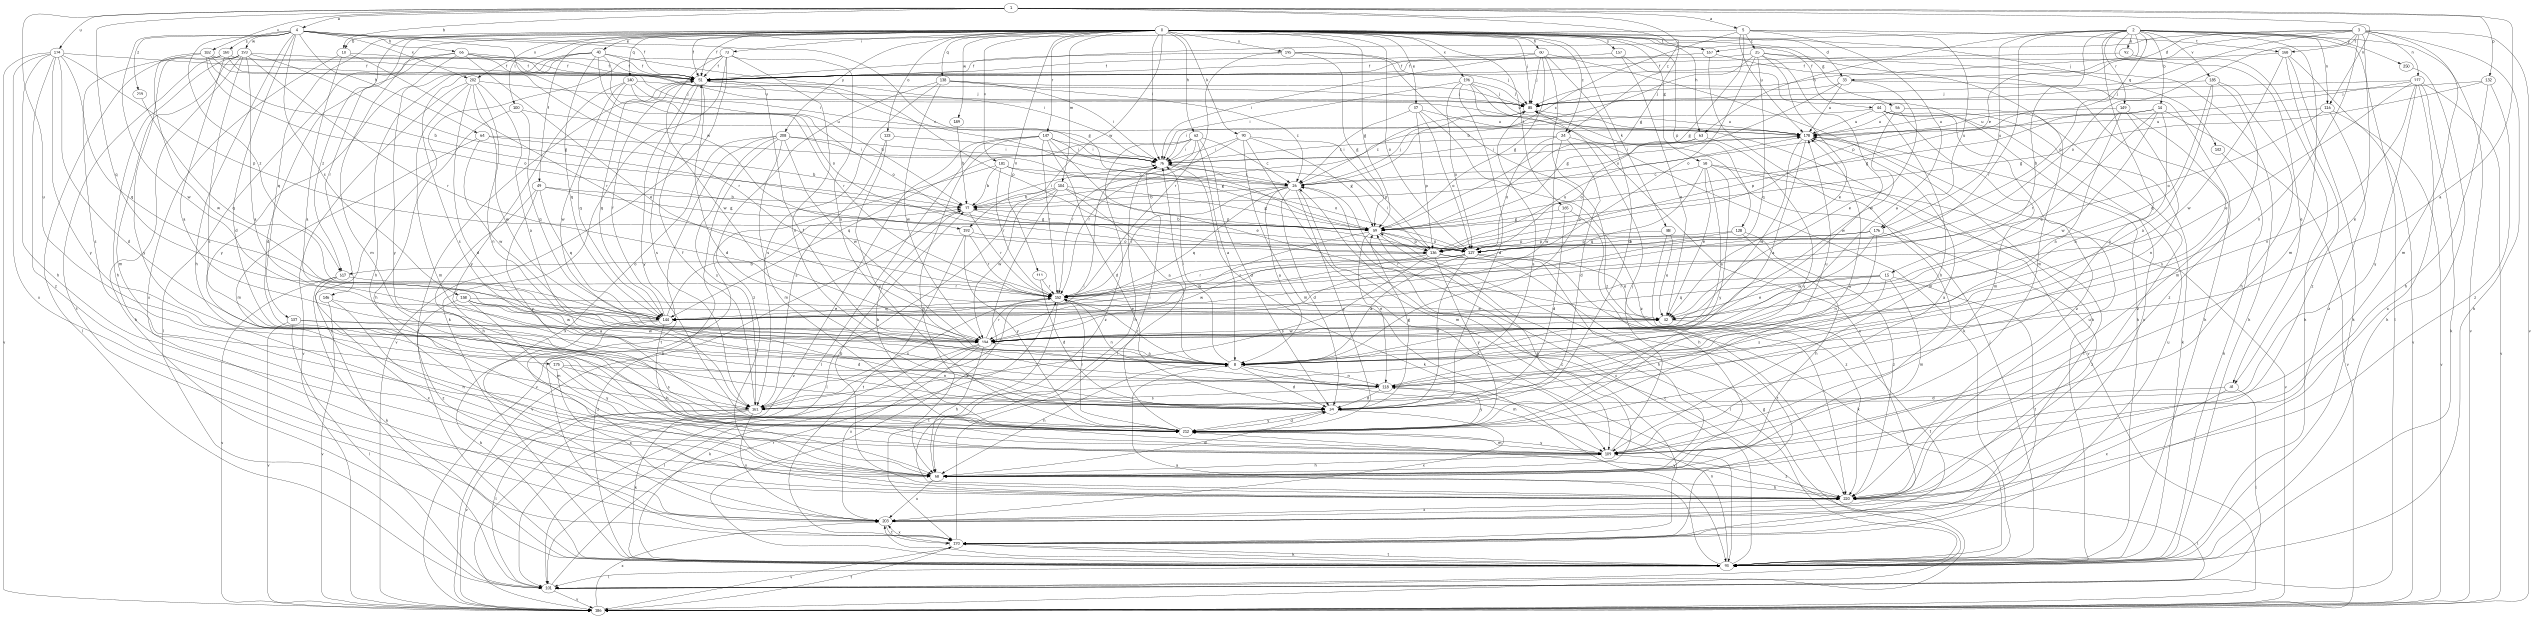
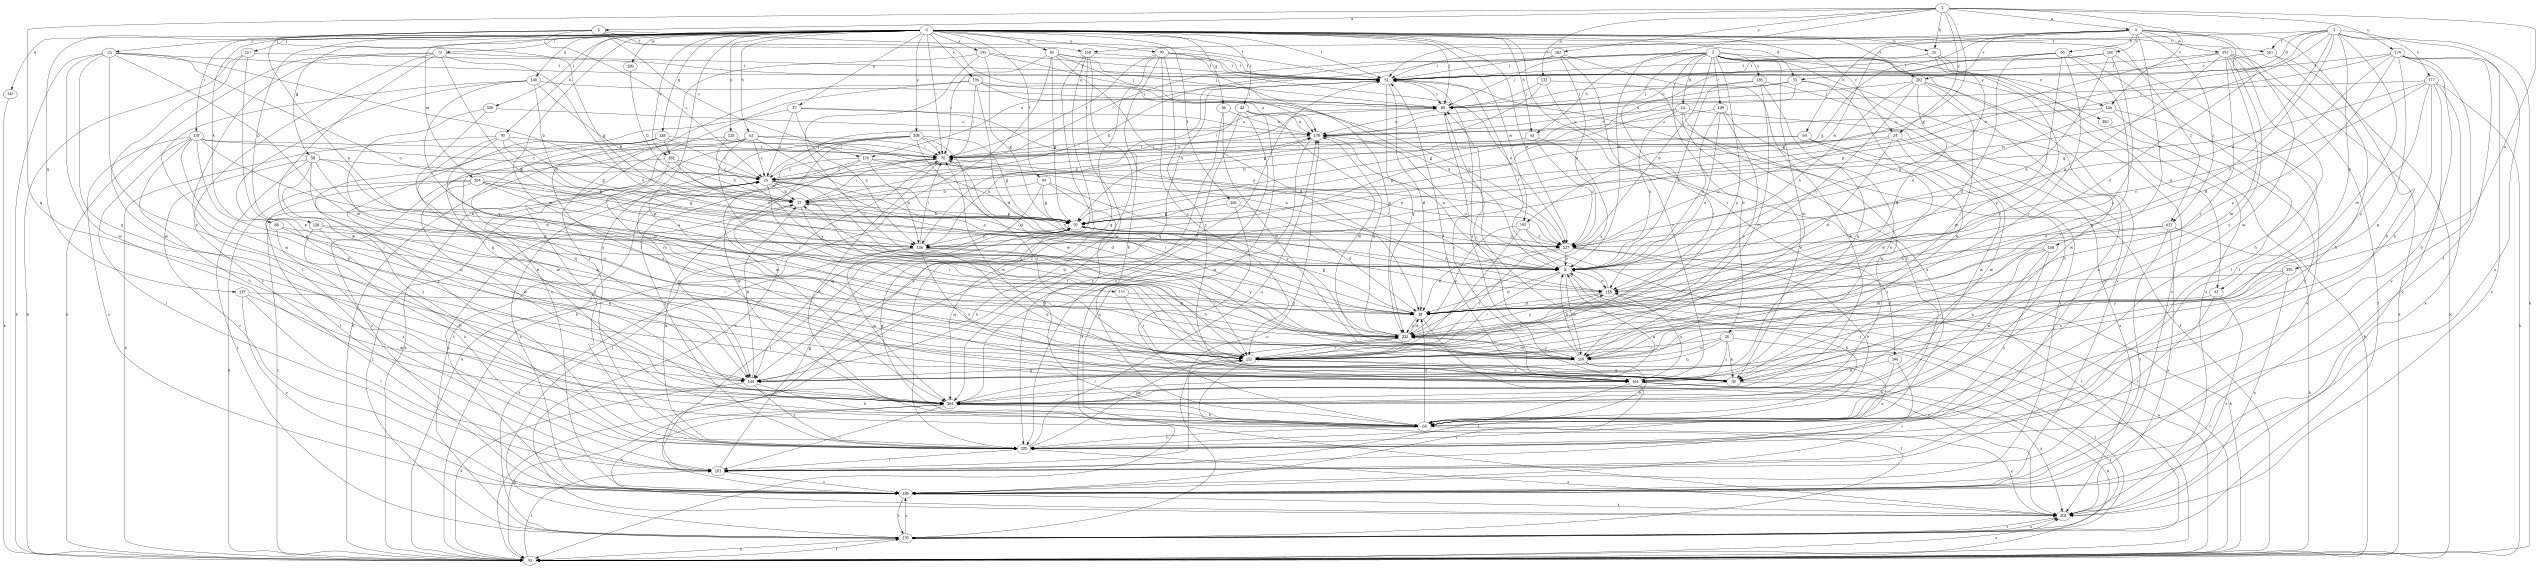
edge "0" -> "59": removed, label "g"
node "92": removed
edge "138" -> "85": now "138" -> "181"
node "219": removed
edge "176" -> "26": added, label "c"
edge "127" -> "617": reversed
edge "56" -> "194": now "157" -> "194"
edge "109" -> "178": now "109" -> "8"
